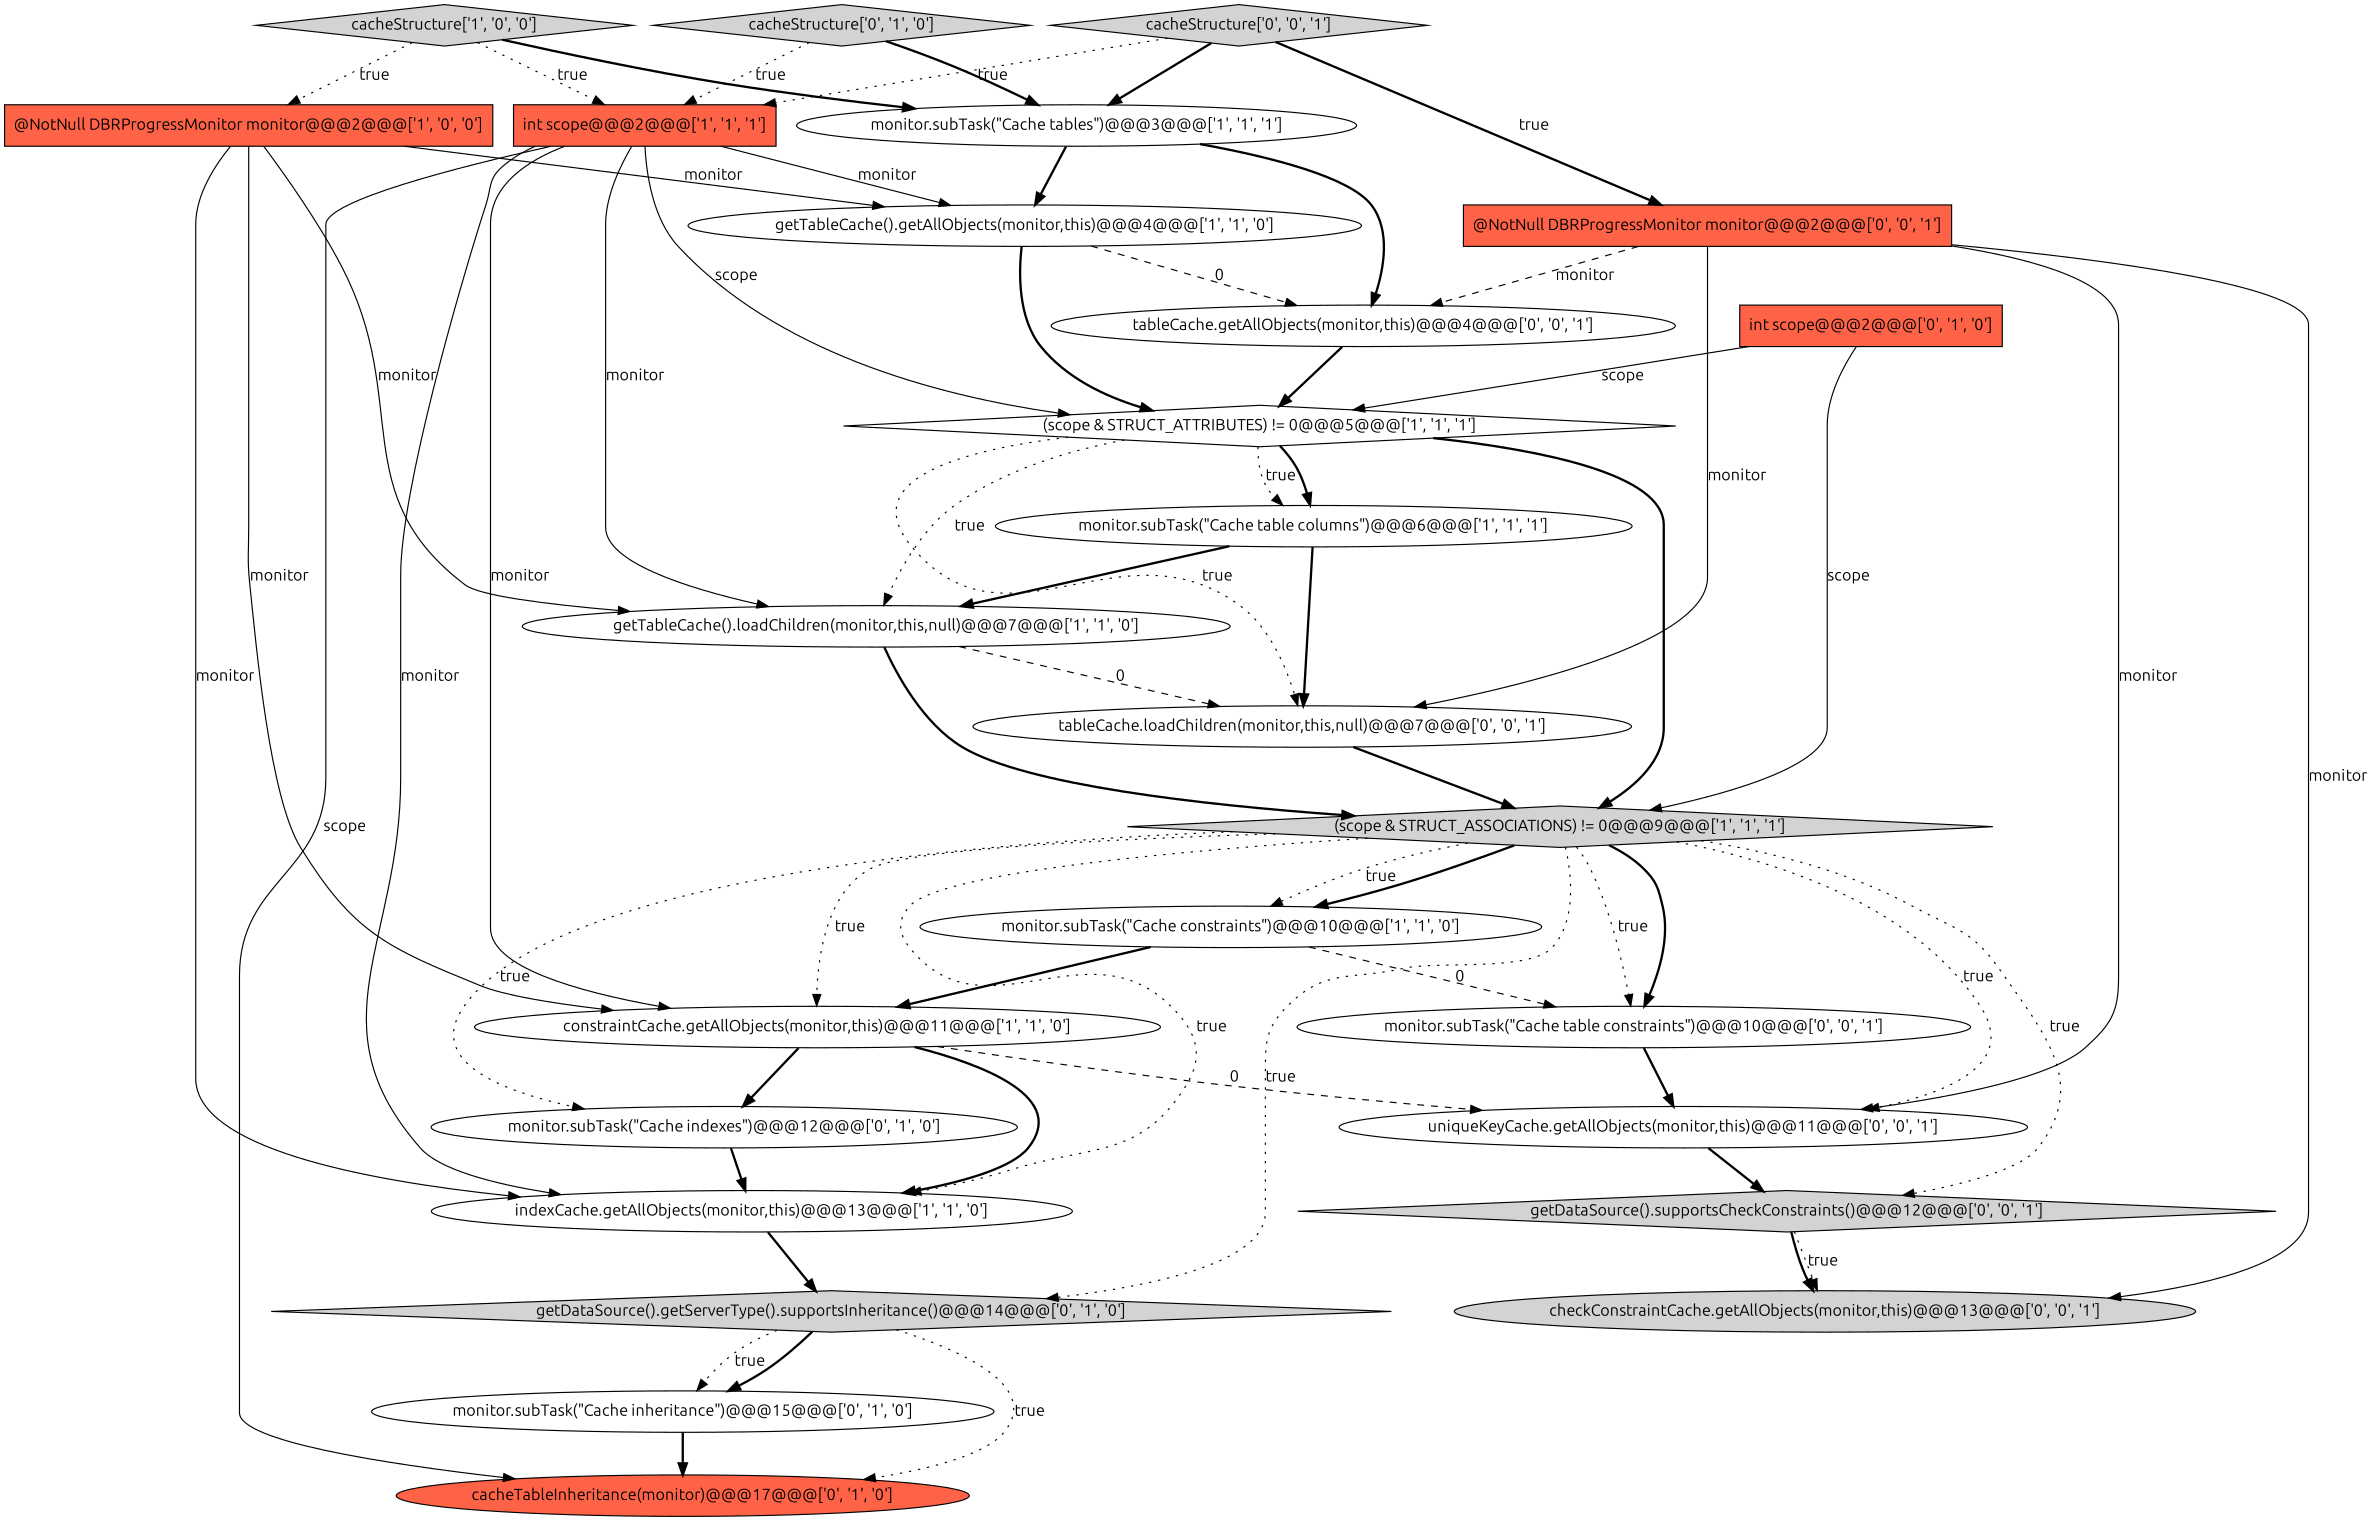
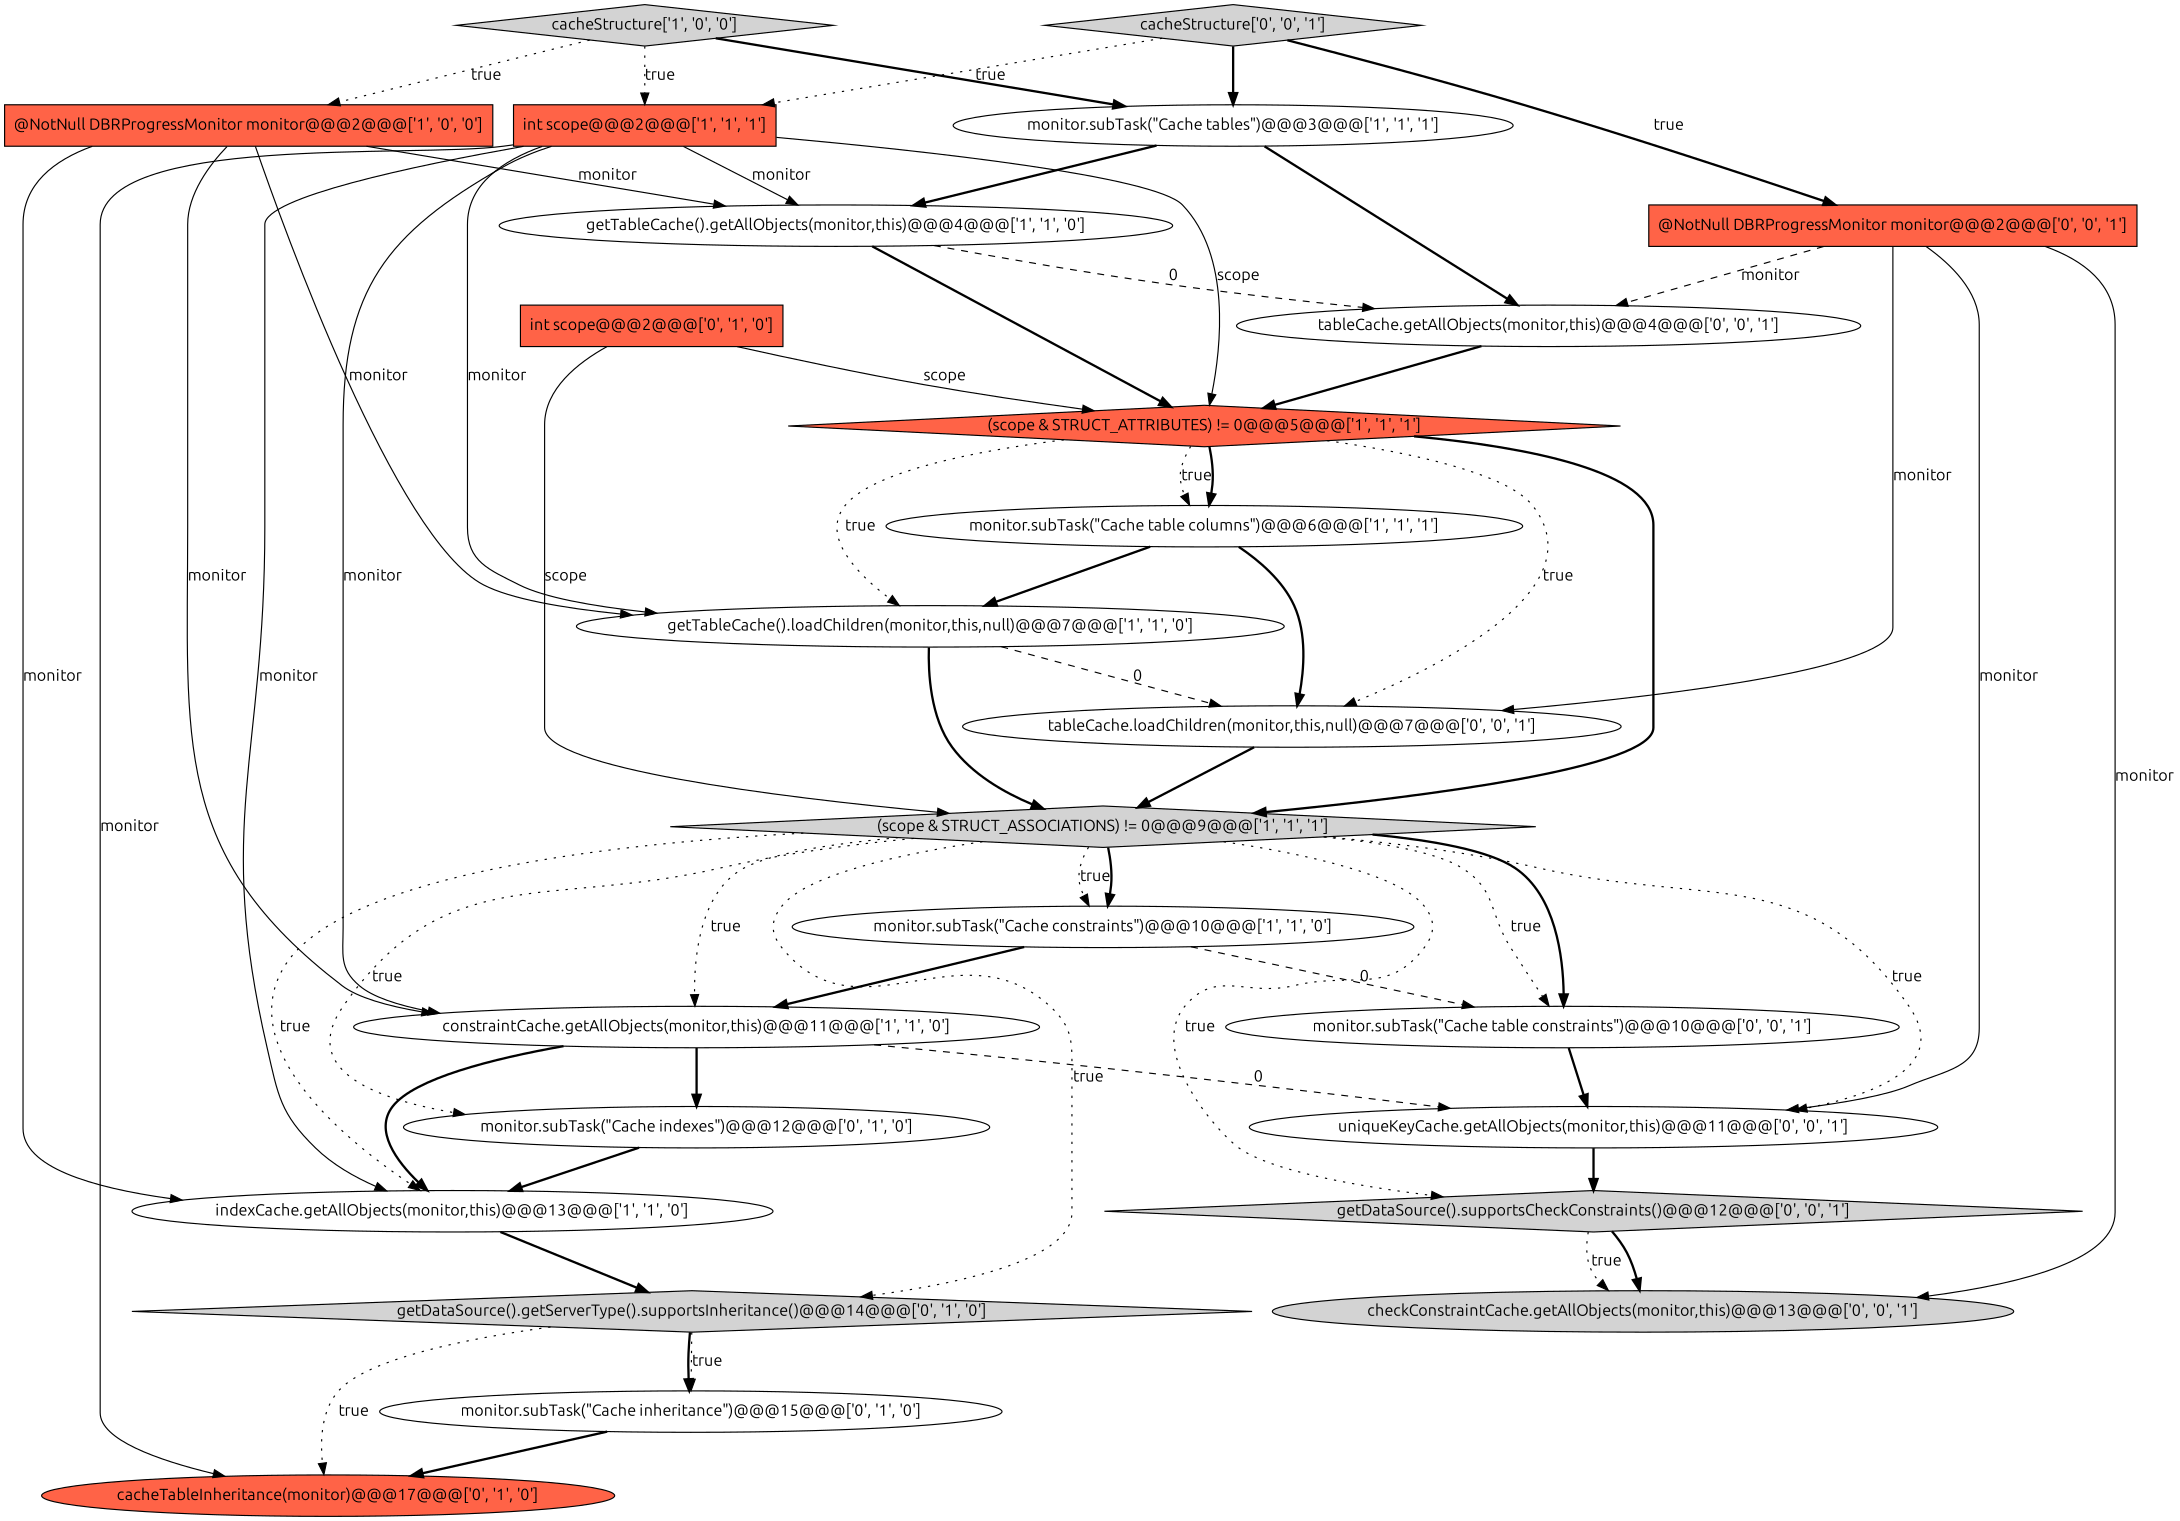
node "cacheStructure['0', '1', '0']": removed
node "(scope & STRUCT_ATTRIBUTES) != 0@@@5@@@['1', '1', '1']": fillcolor white -> tomato
edge "int scope@@@2@@@['1', '1', '1']" -> "cacheTableInheritance(monitor)@@@17@@@['0', '1', '0']": label "scope" -> "monitor"
